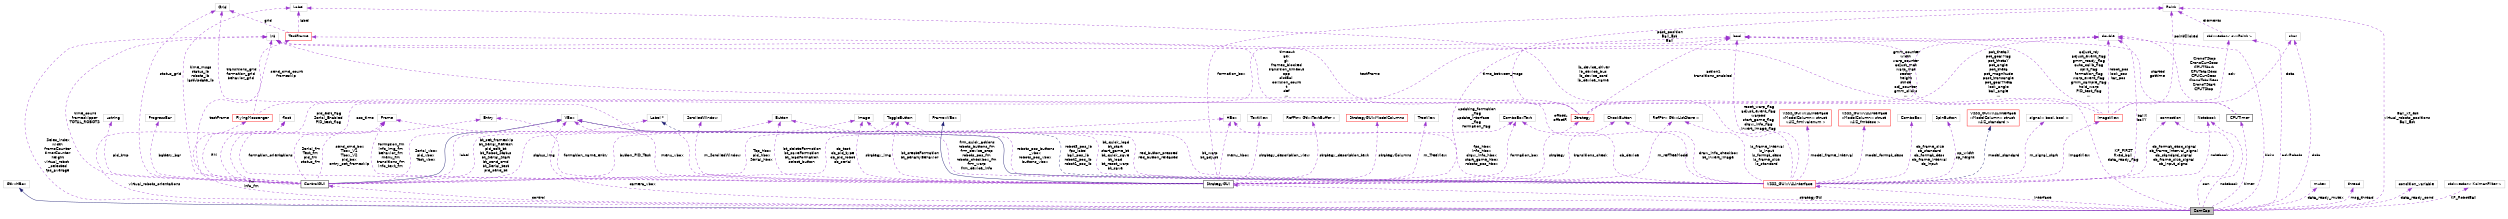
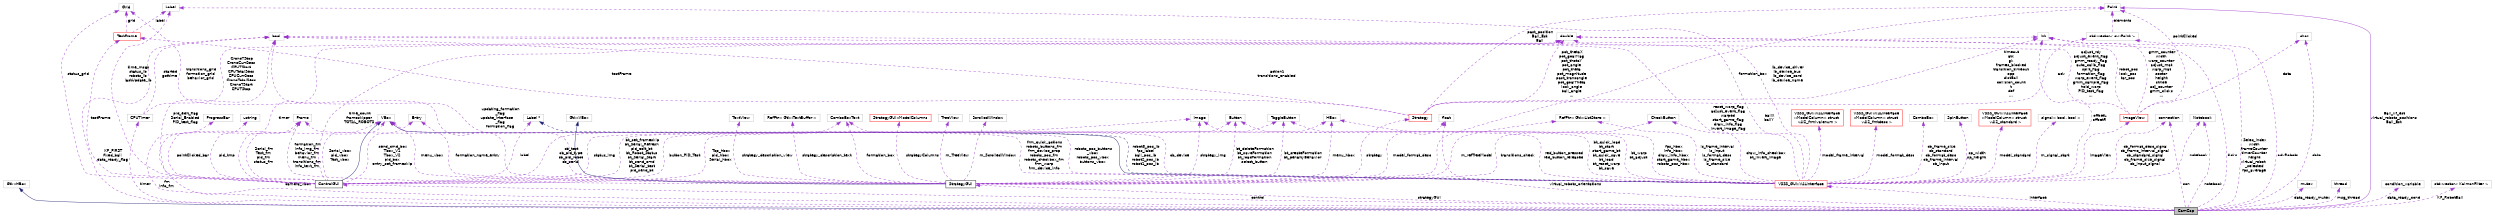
edge "CamCap" -> "Point": style dashed -> solid
node "FlyingMessenger": removed
edge "ControlGUI" -> "double": label " acc_time" -> " timer"
node "Frame::VBox": label "Frame::VBox" -> "Gtk::VBox"
node "CPUTimer": color black -> grey75
edge "ControlGUI" -> "ProgressBar": label " battery_bar" -> " pointClicked_bar"
edge "StrategyGUI" -> "float": label " formation_orientations" -> " model_format_desc"
edge "VSSS_GUI::V4LInterface" -> "VSSS_GUI::V4LInterface ::ModelColumn< struct v4l2_standard >": color midnightblue -> darkorchid3
